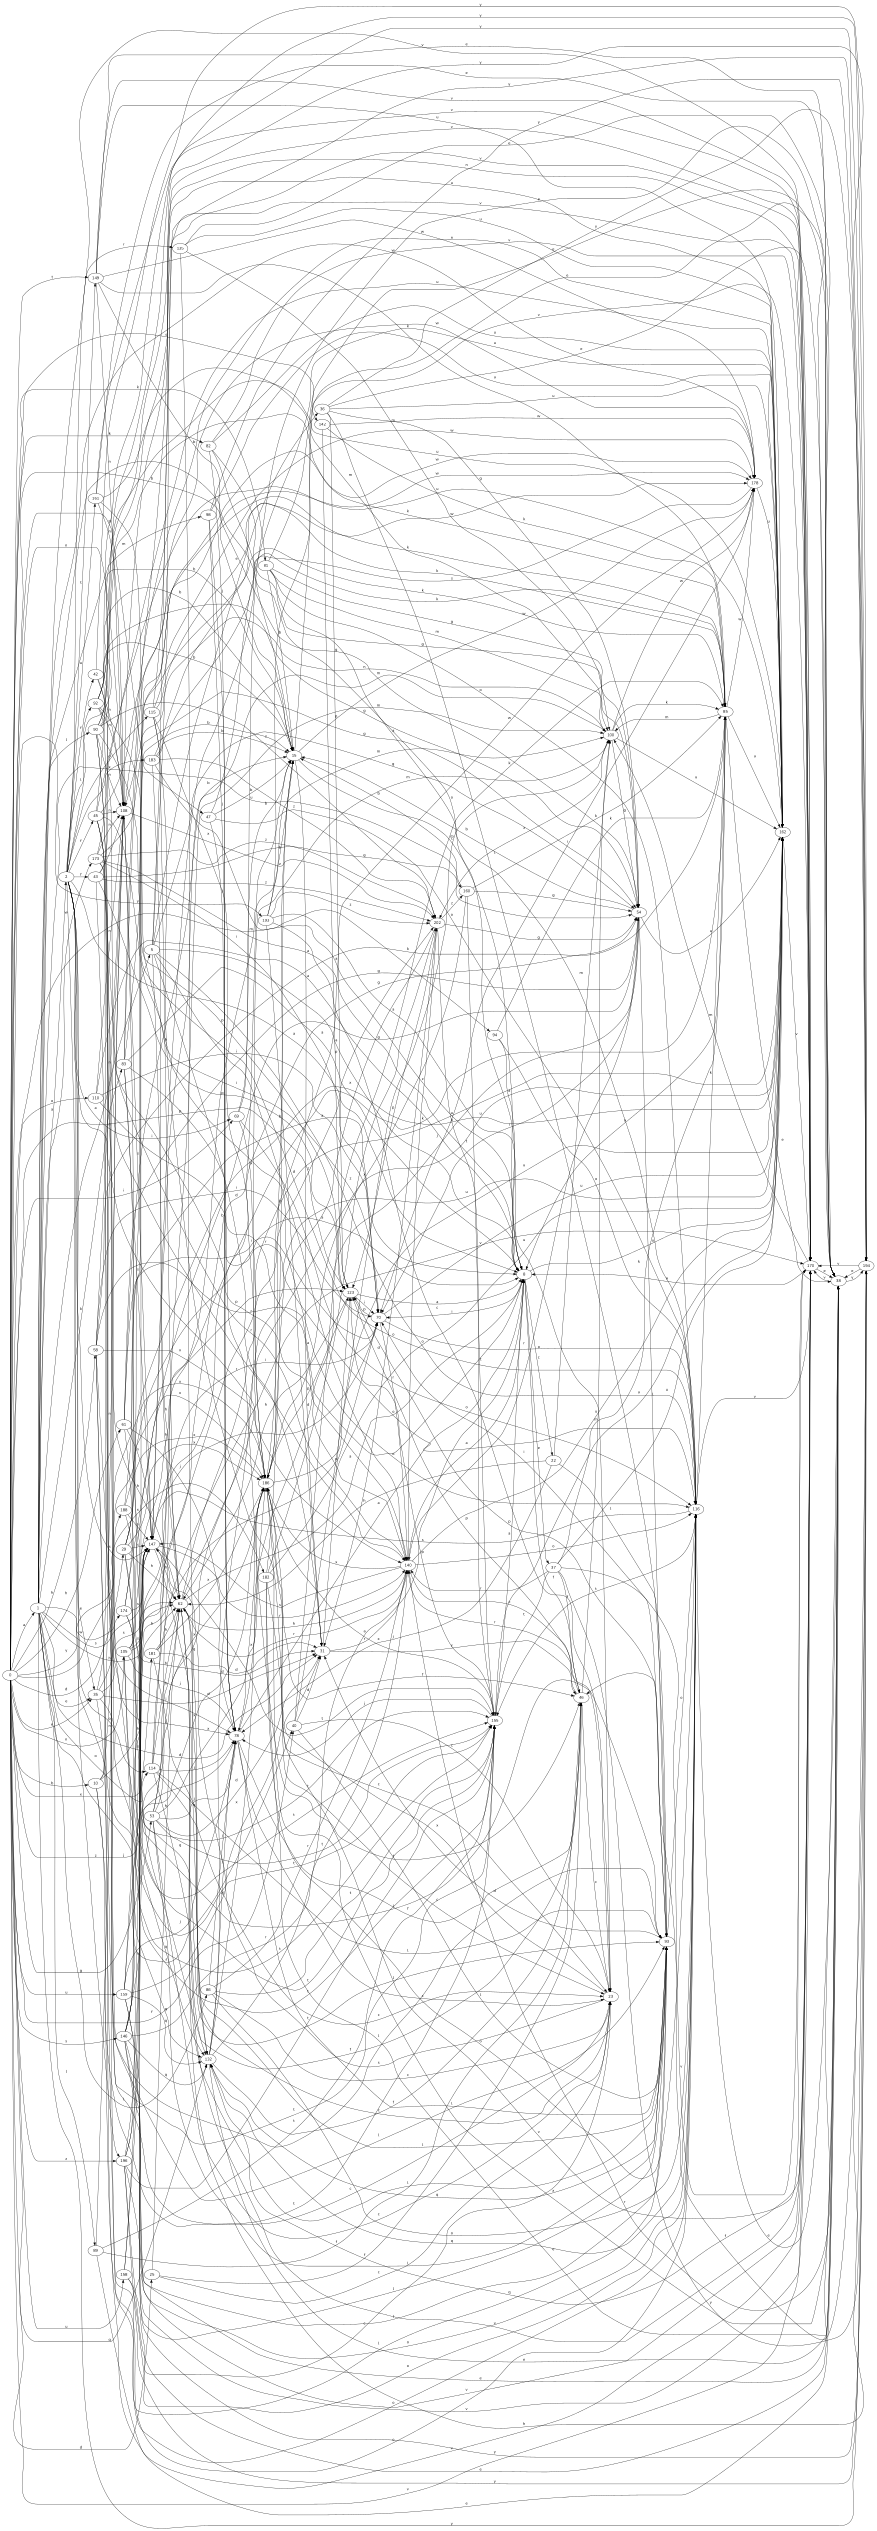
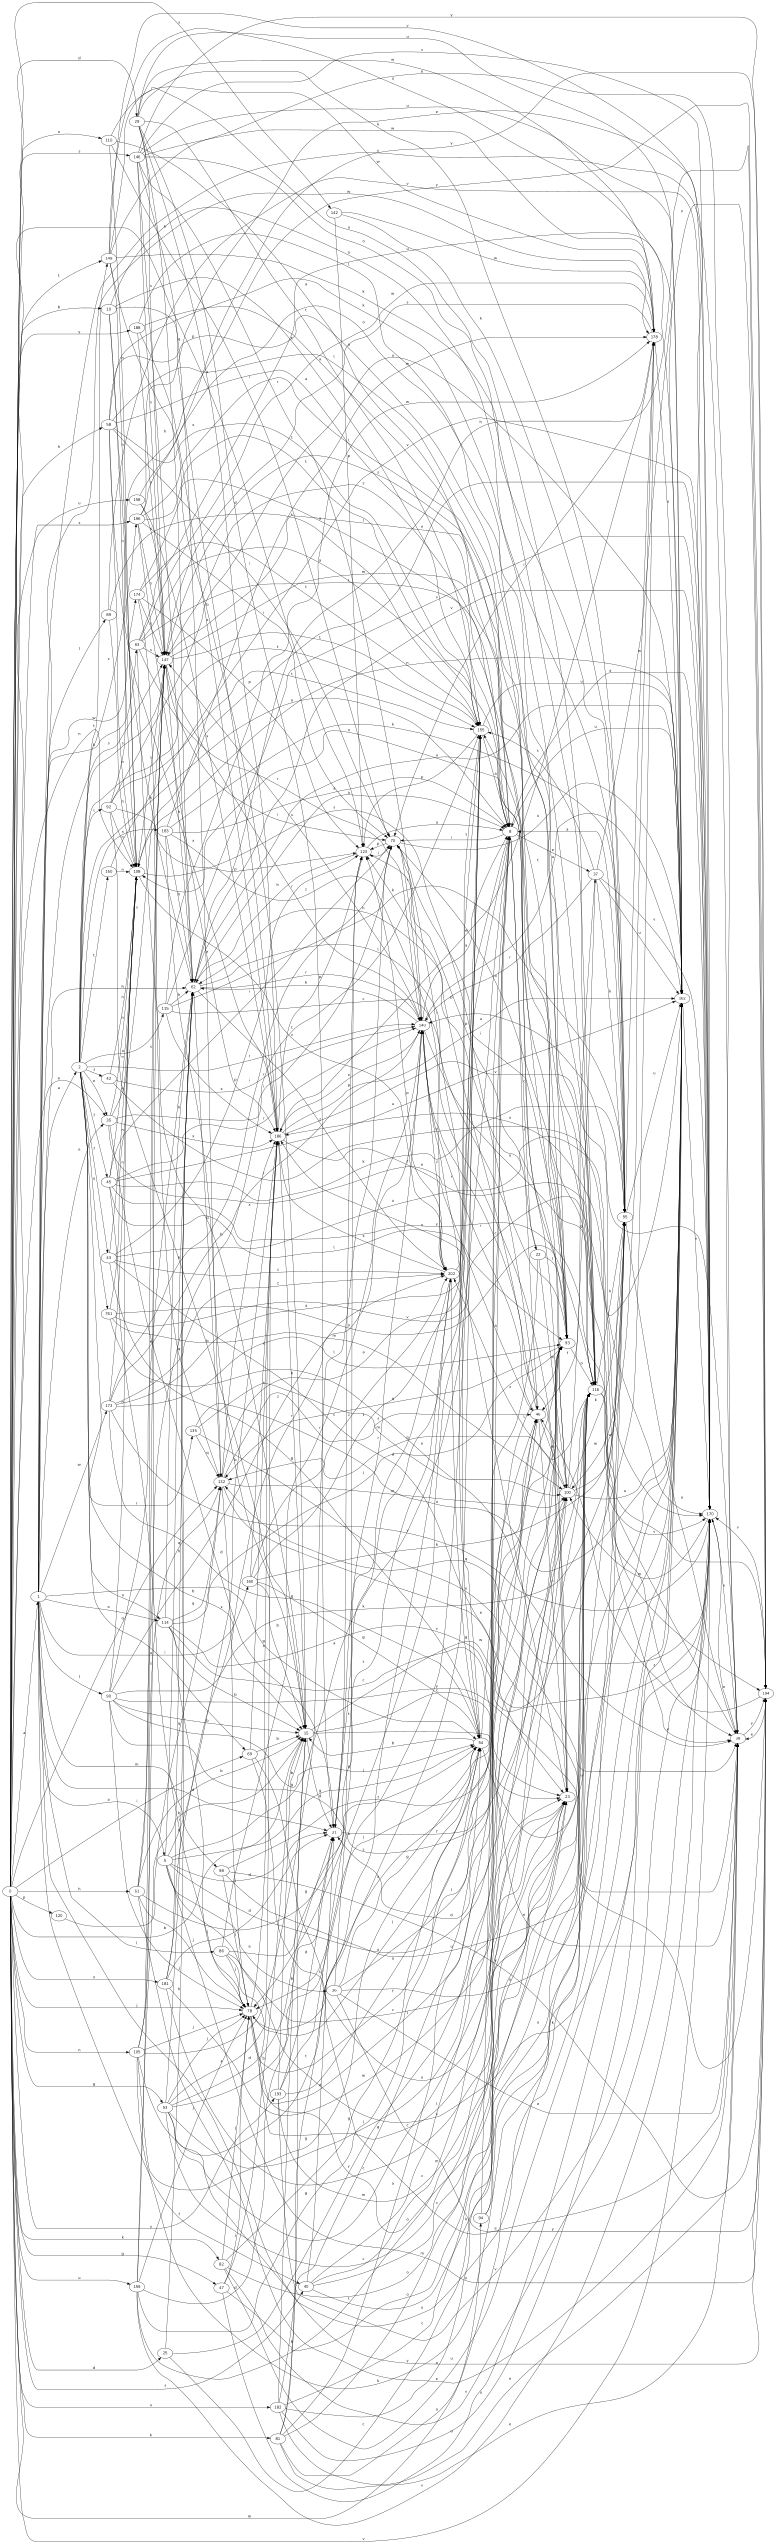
node "161": label "161" -> "761"
edge "100" -> "54": now "100" -> "37"
node "150": added
edge "202" -> "160": reversed
edge "155" -> "186": removed, label "x"
node "120": added
edge "89" -> "46": removed, label "f"
edge "158" -> "23": removed, label "c"
